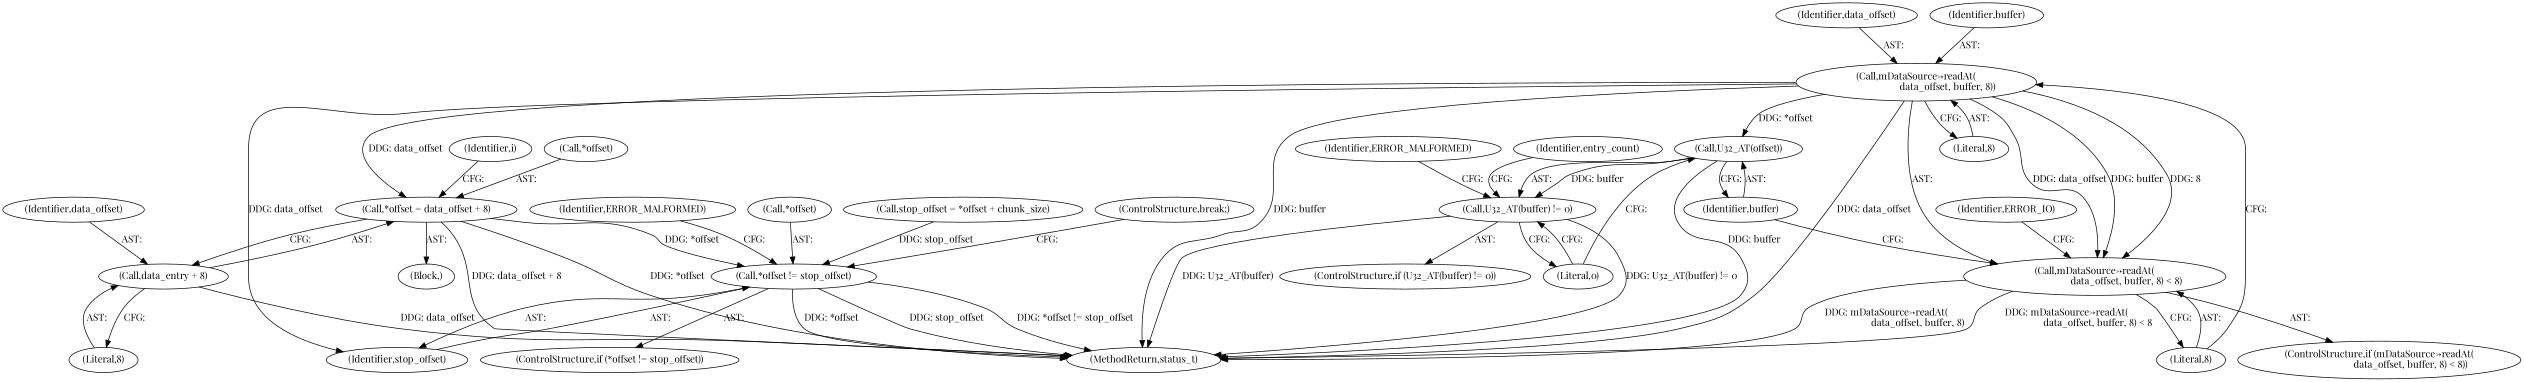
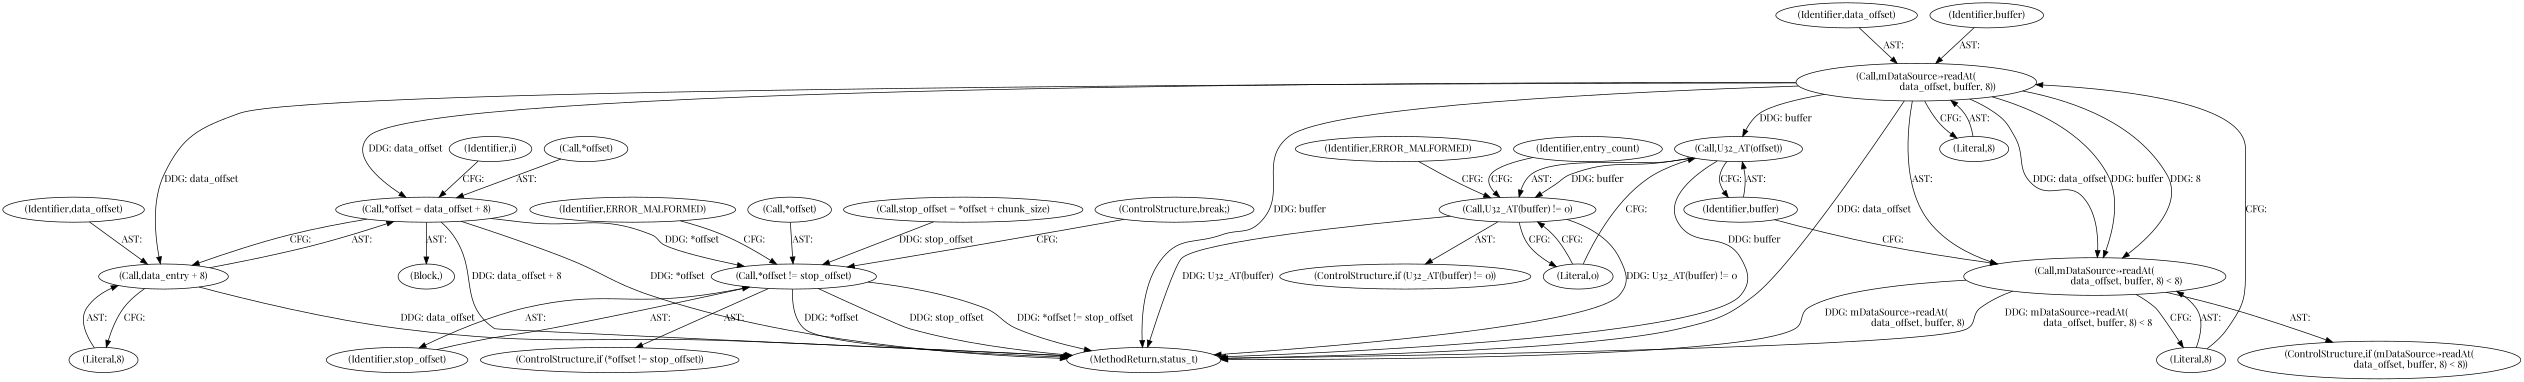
edge "(Call,mDataSource->readAt( data_offset, buffer, 8))" -> "(Identifier,stop_offset)": now "(Call,mDataSource->readAt( data_offset, buffer, 8))" -> "(Call,data_entry + 8)"
edge "(Call,mDataSource->readAt( data_offset, buffer, 8))" -> "(Call,U32_AT(offset))": label "DDG: *offset" -> "DDG: buffer"
node "(Identifier,ERROR_IO)": removed
